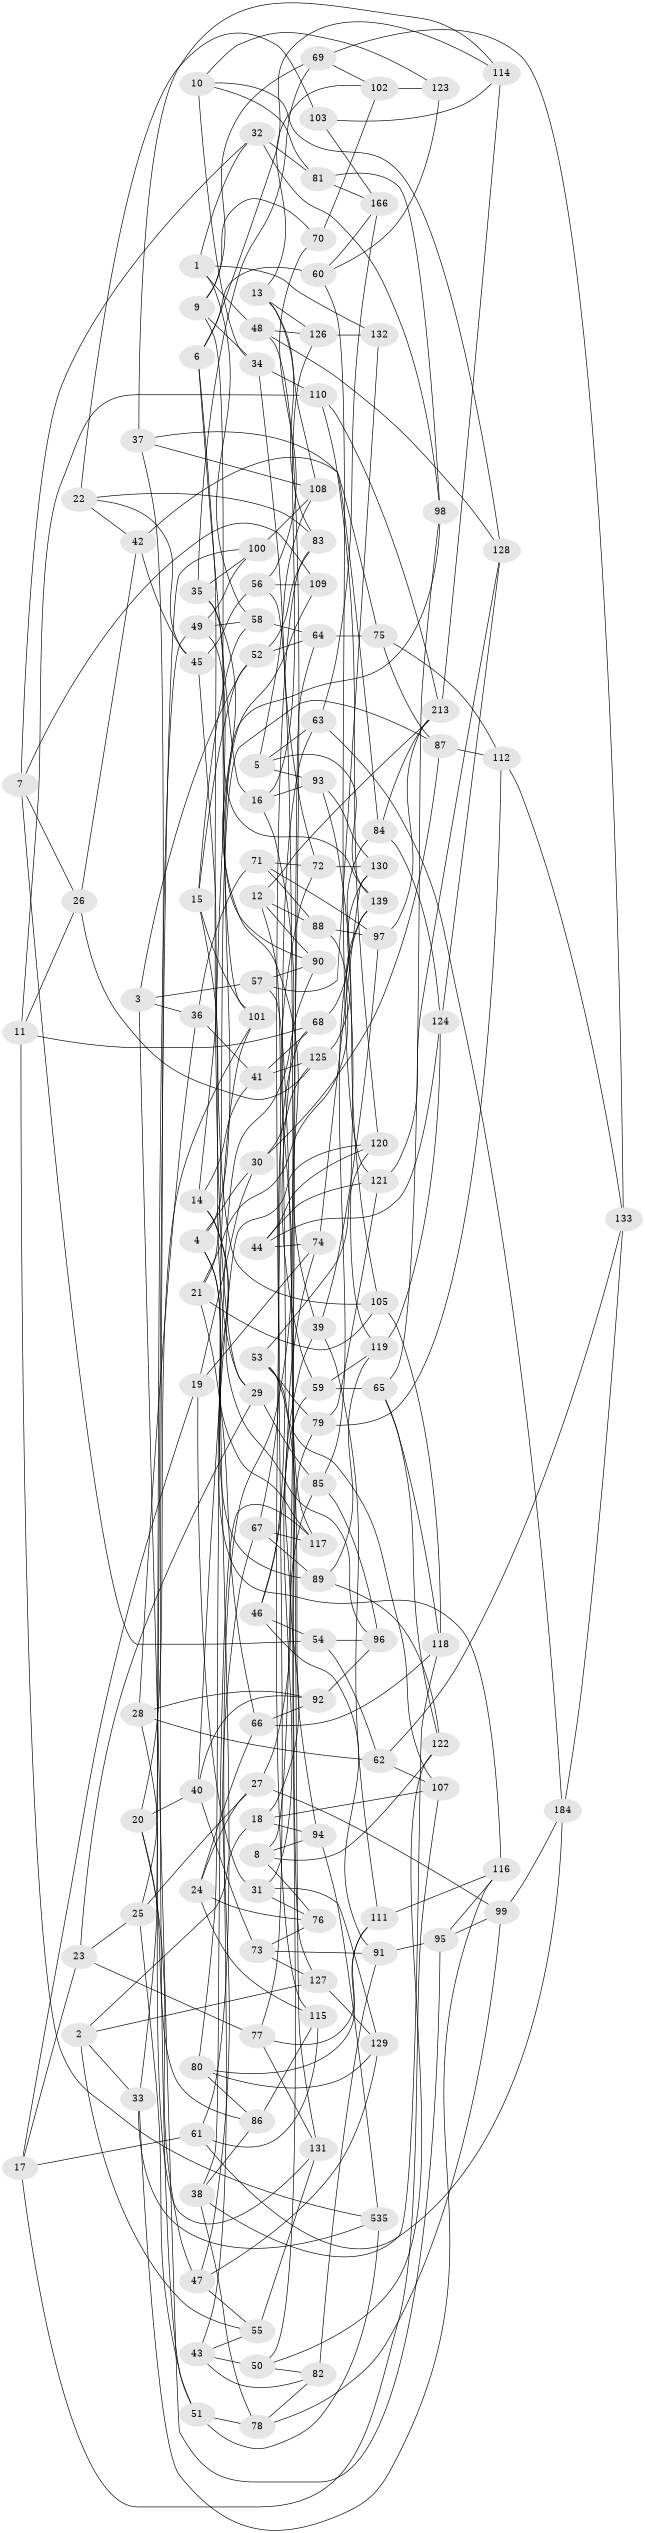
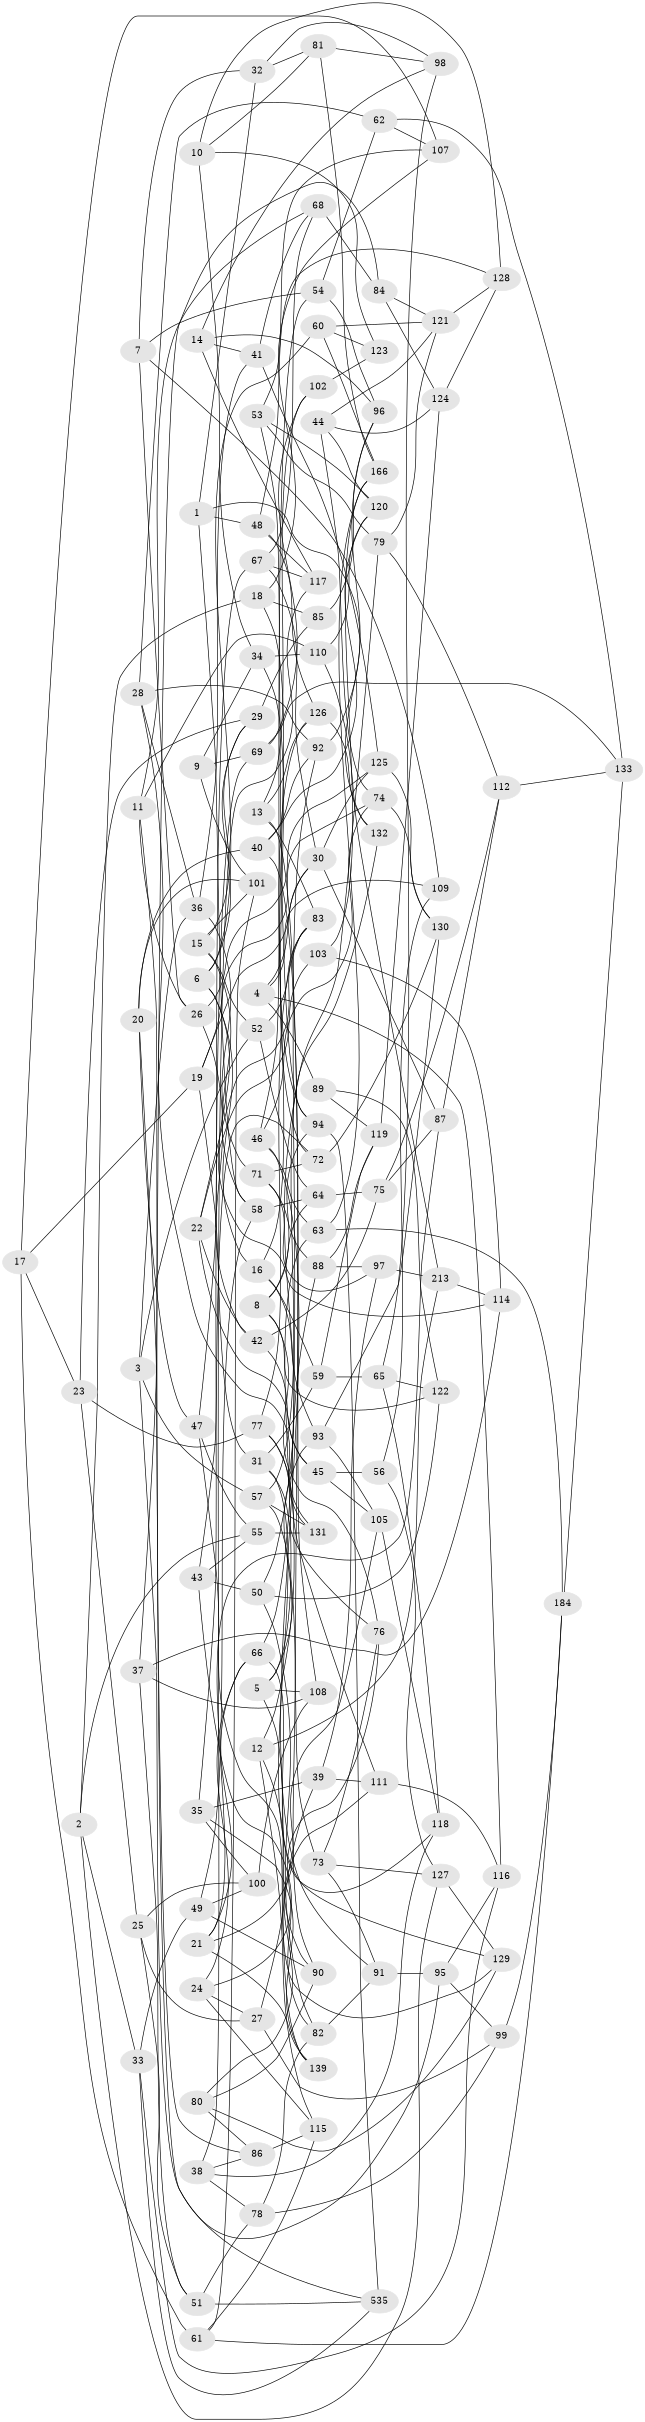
node "70": removed
edge "213" -- "84": now "121" -- "84"
edge "139" -- "85": removed
edge "67" -- "89": now "67" -- "30"
